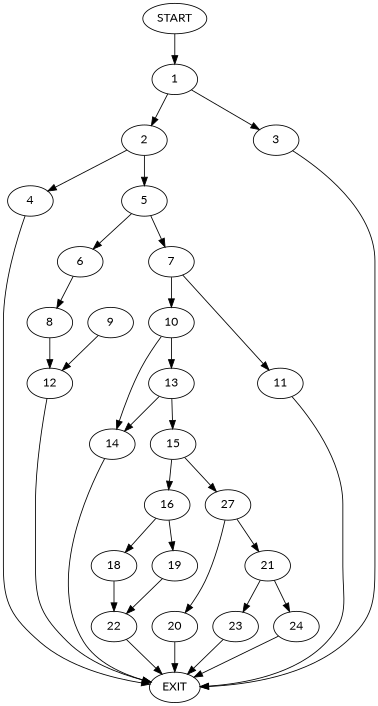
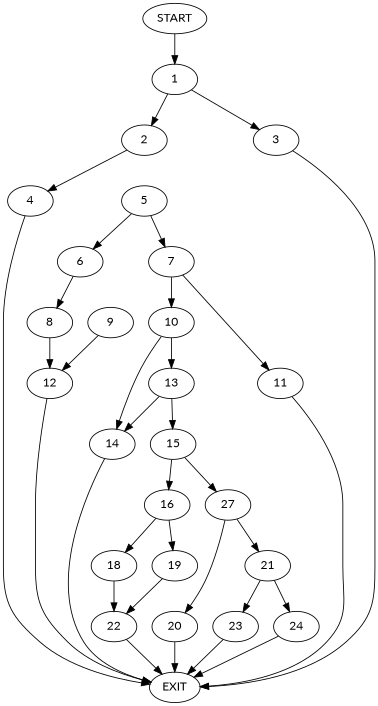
edge "2" -> "5": removed
